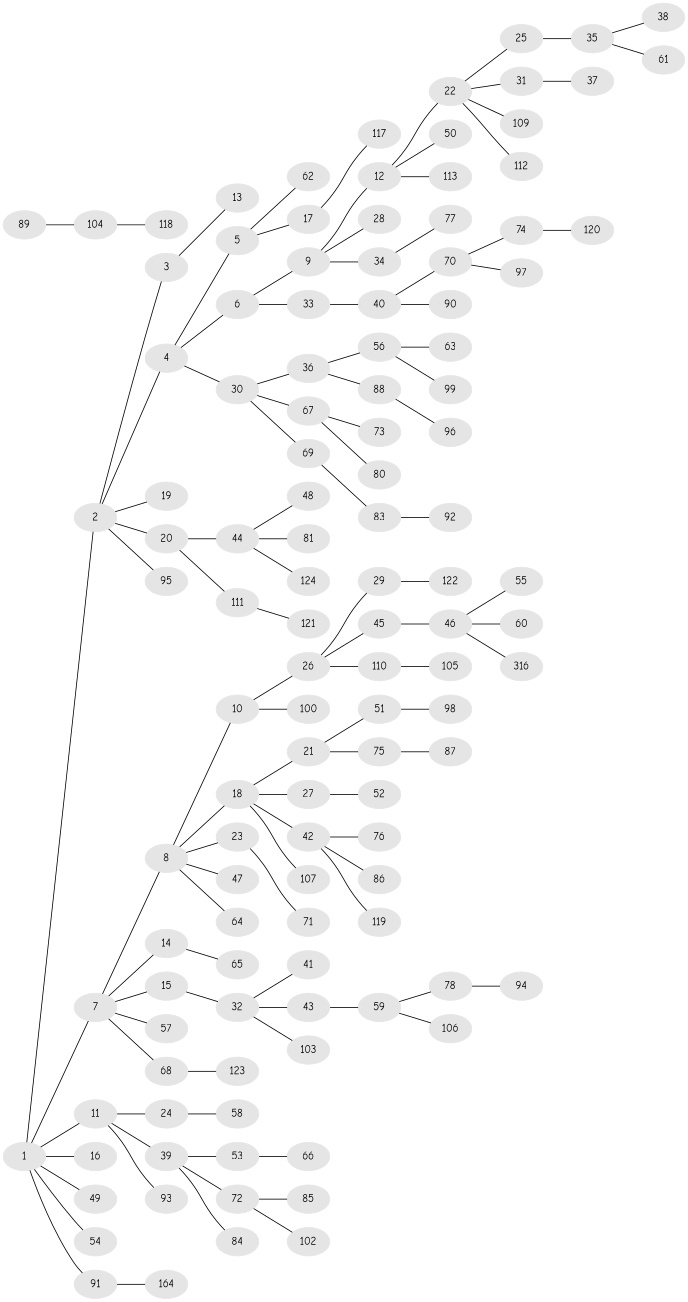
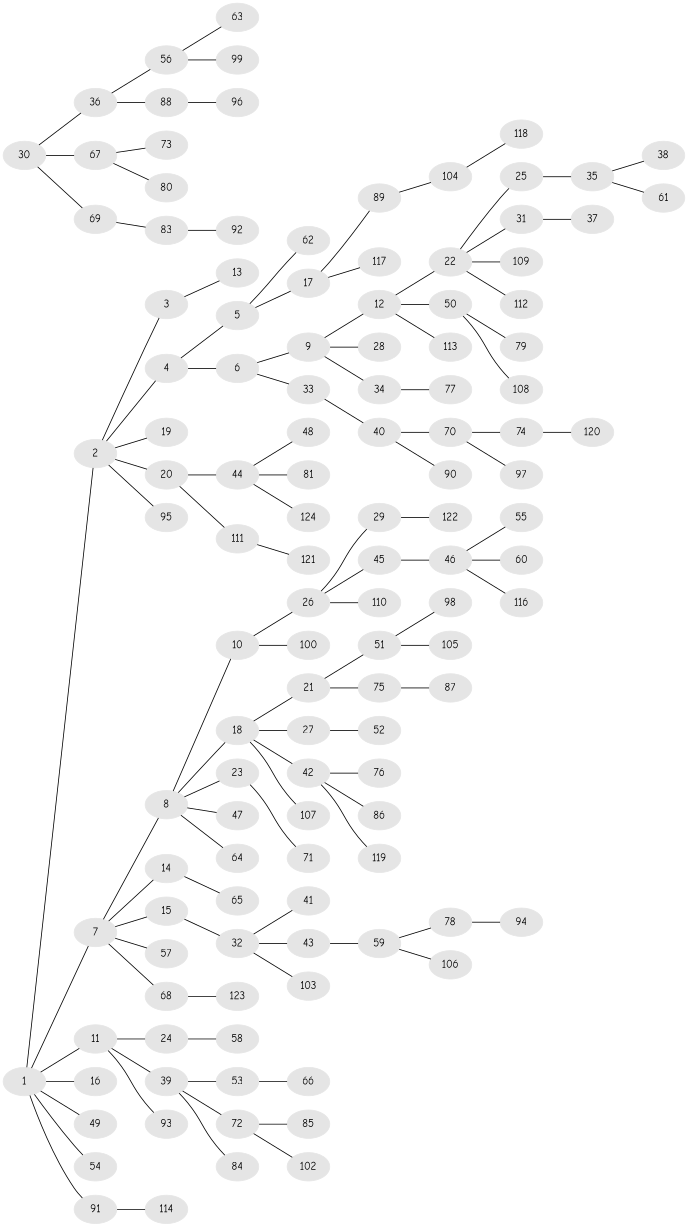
edge "89" -- "17": added
node "79": added
edge "4" -- "30": removed
node "108": added
edge "110" -- "105": now "51" -- "105"
node "316": label "316" -> "116"
node "164": label "164" -> "114"
